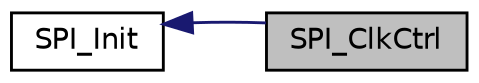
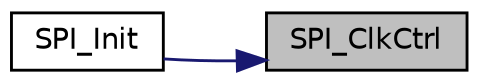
edge "SPI_ClkCtrl" -> "SPI_Init": reversed
